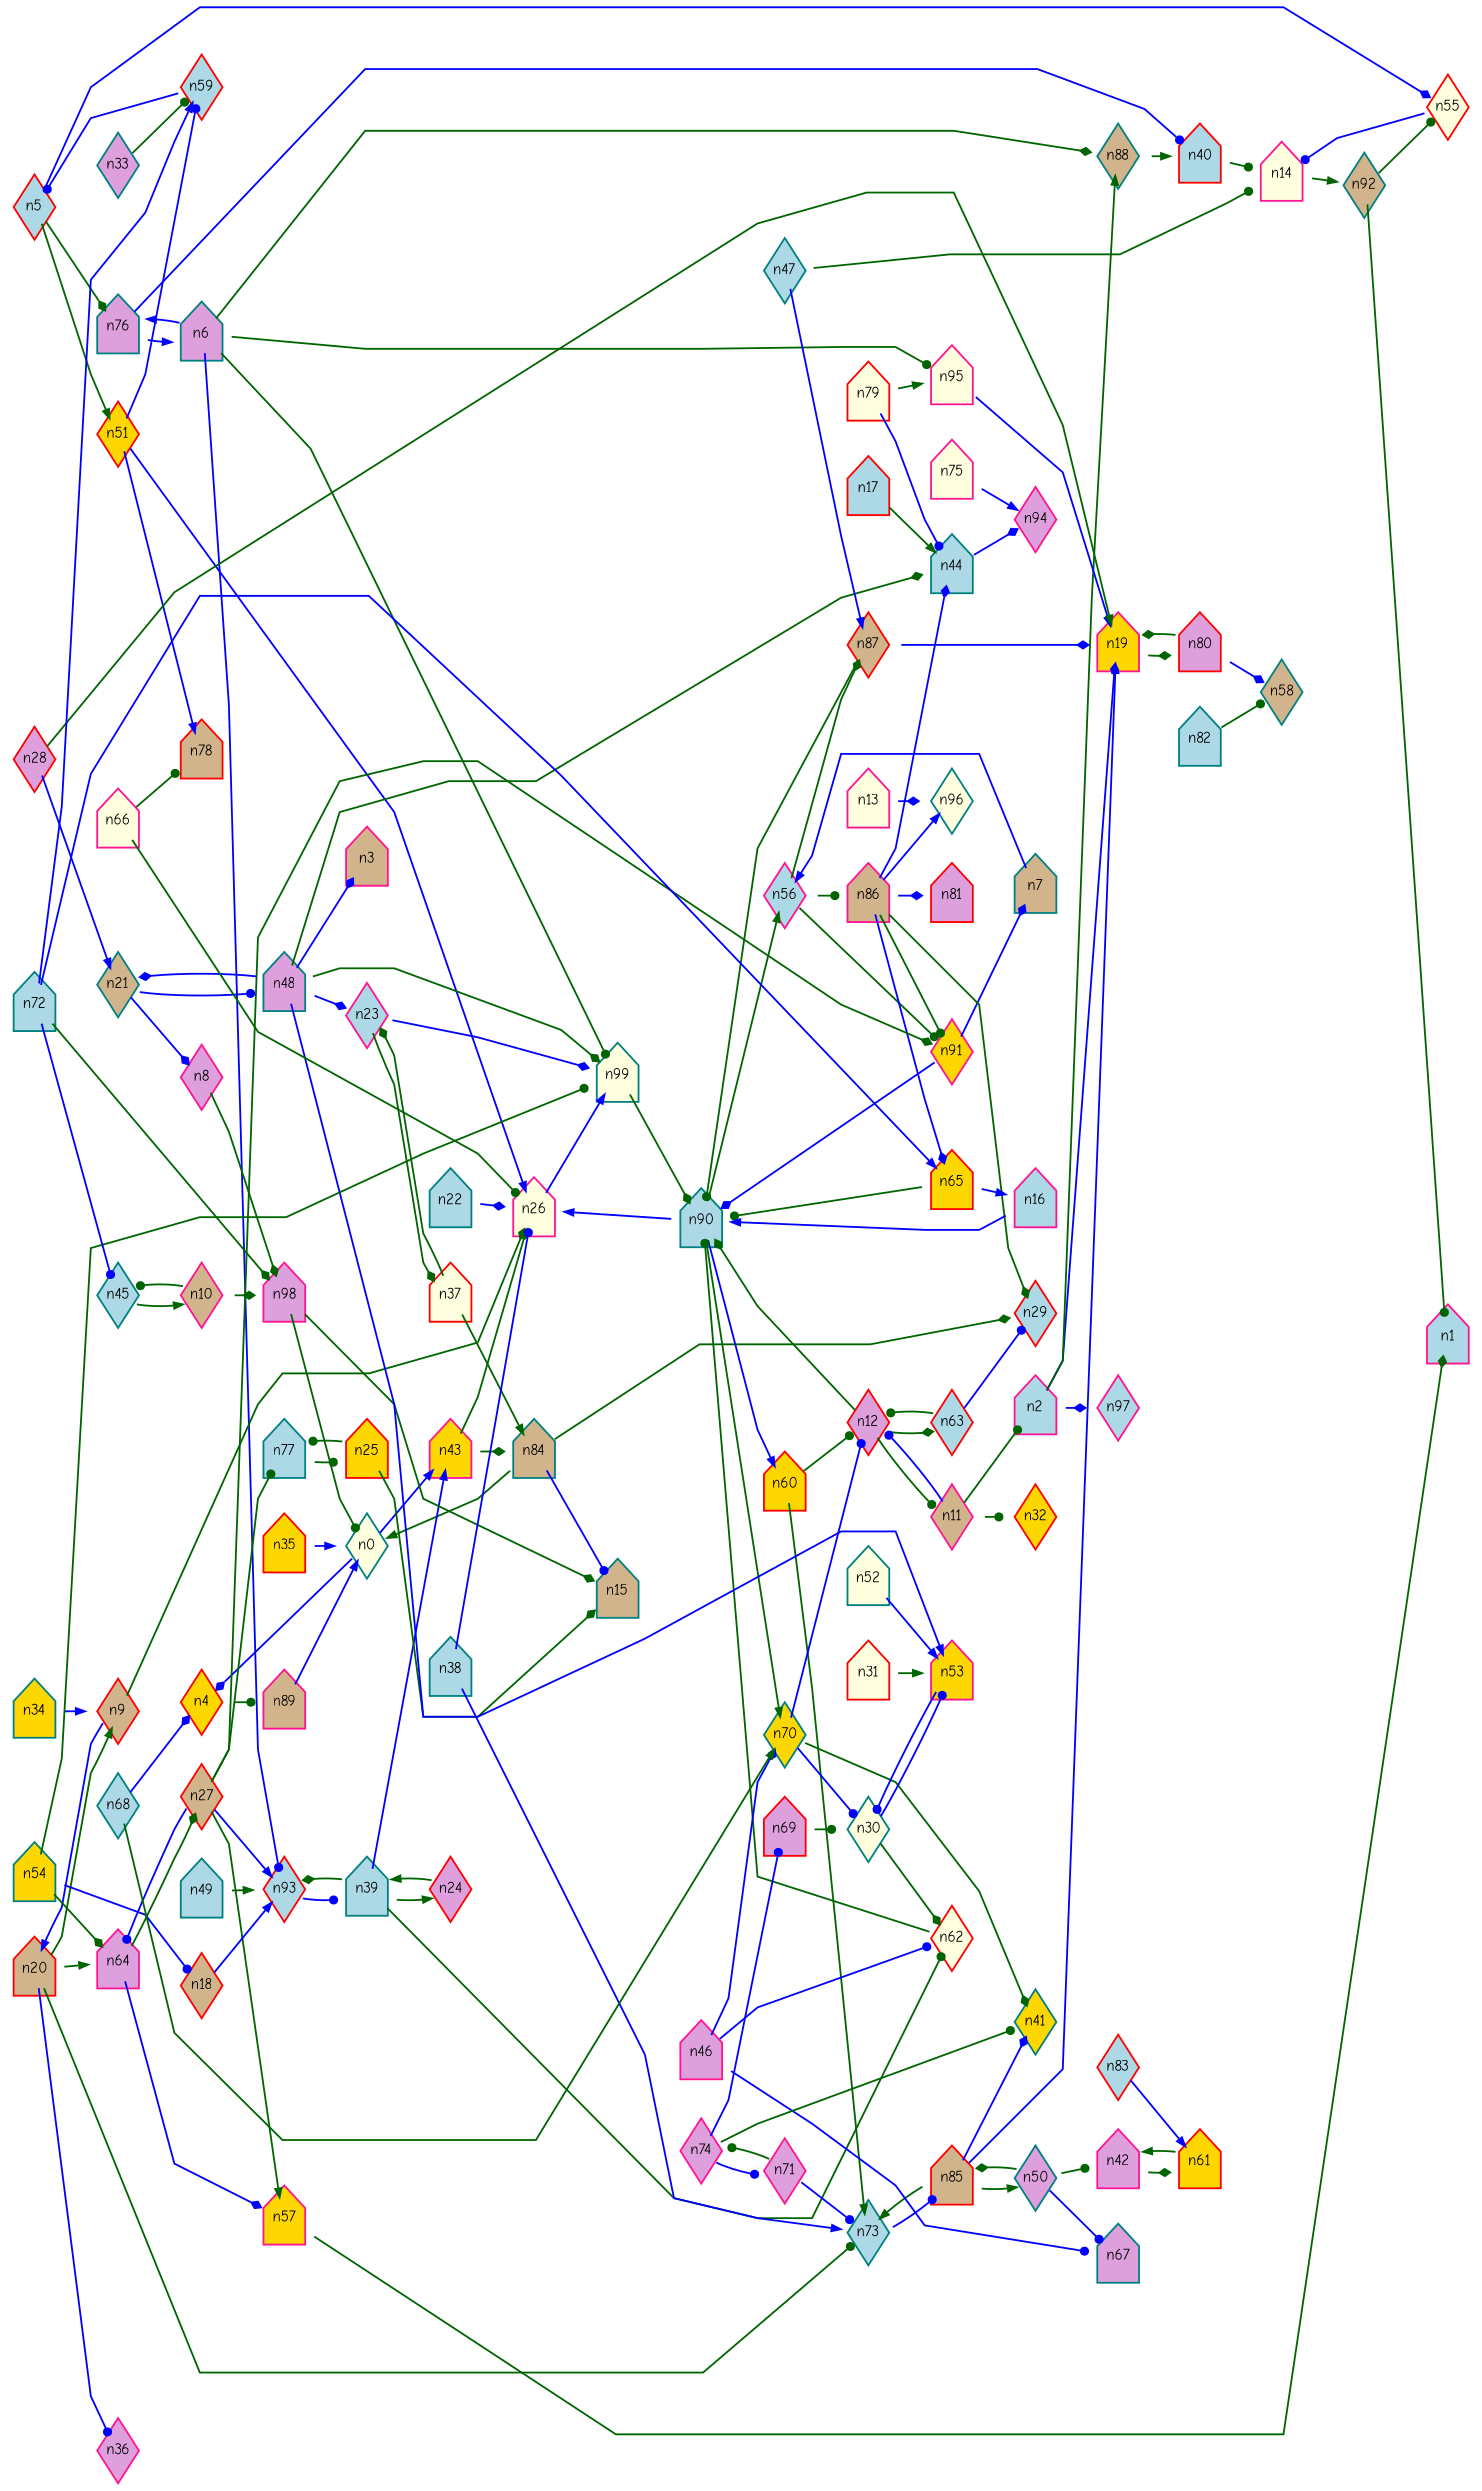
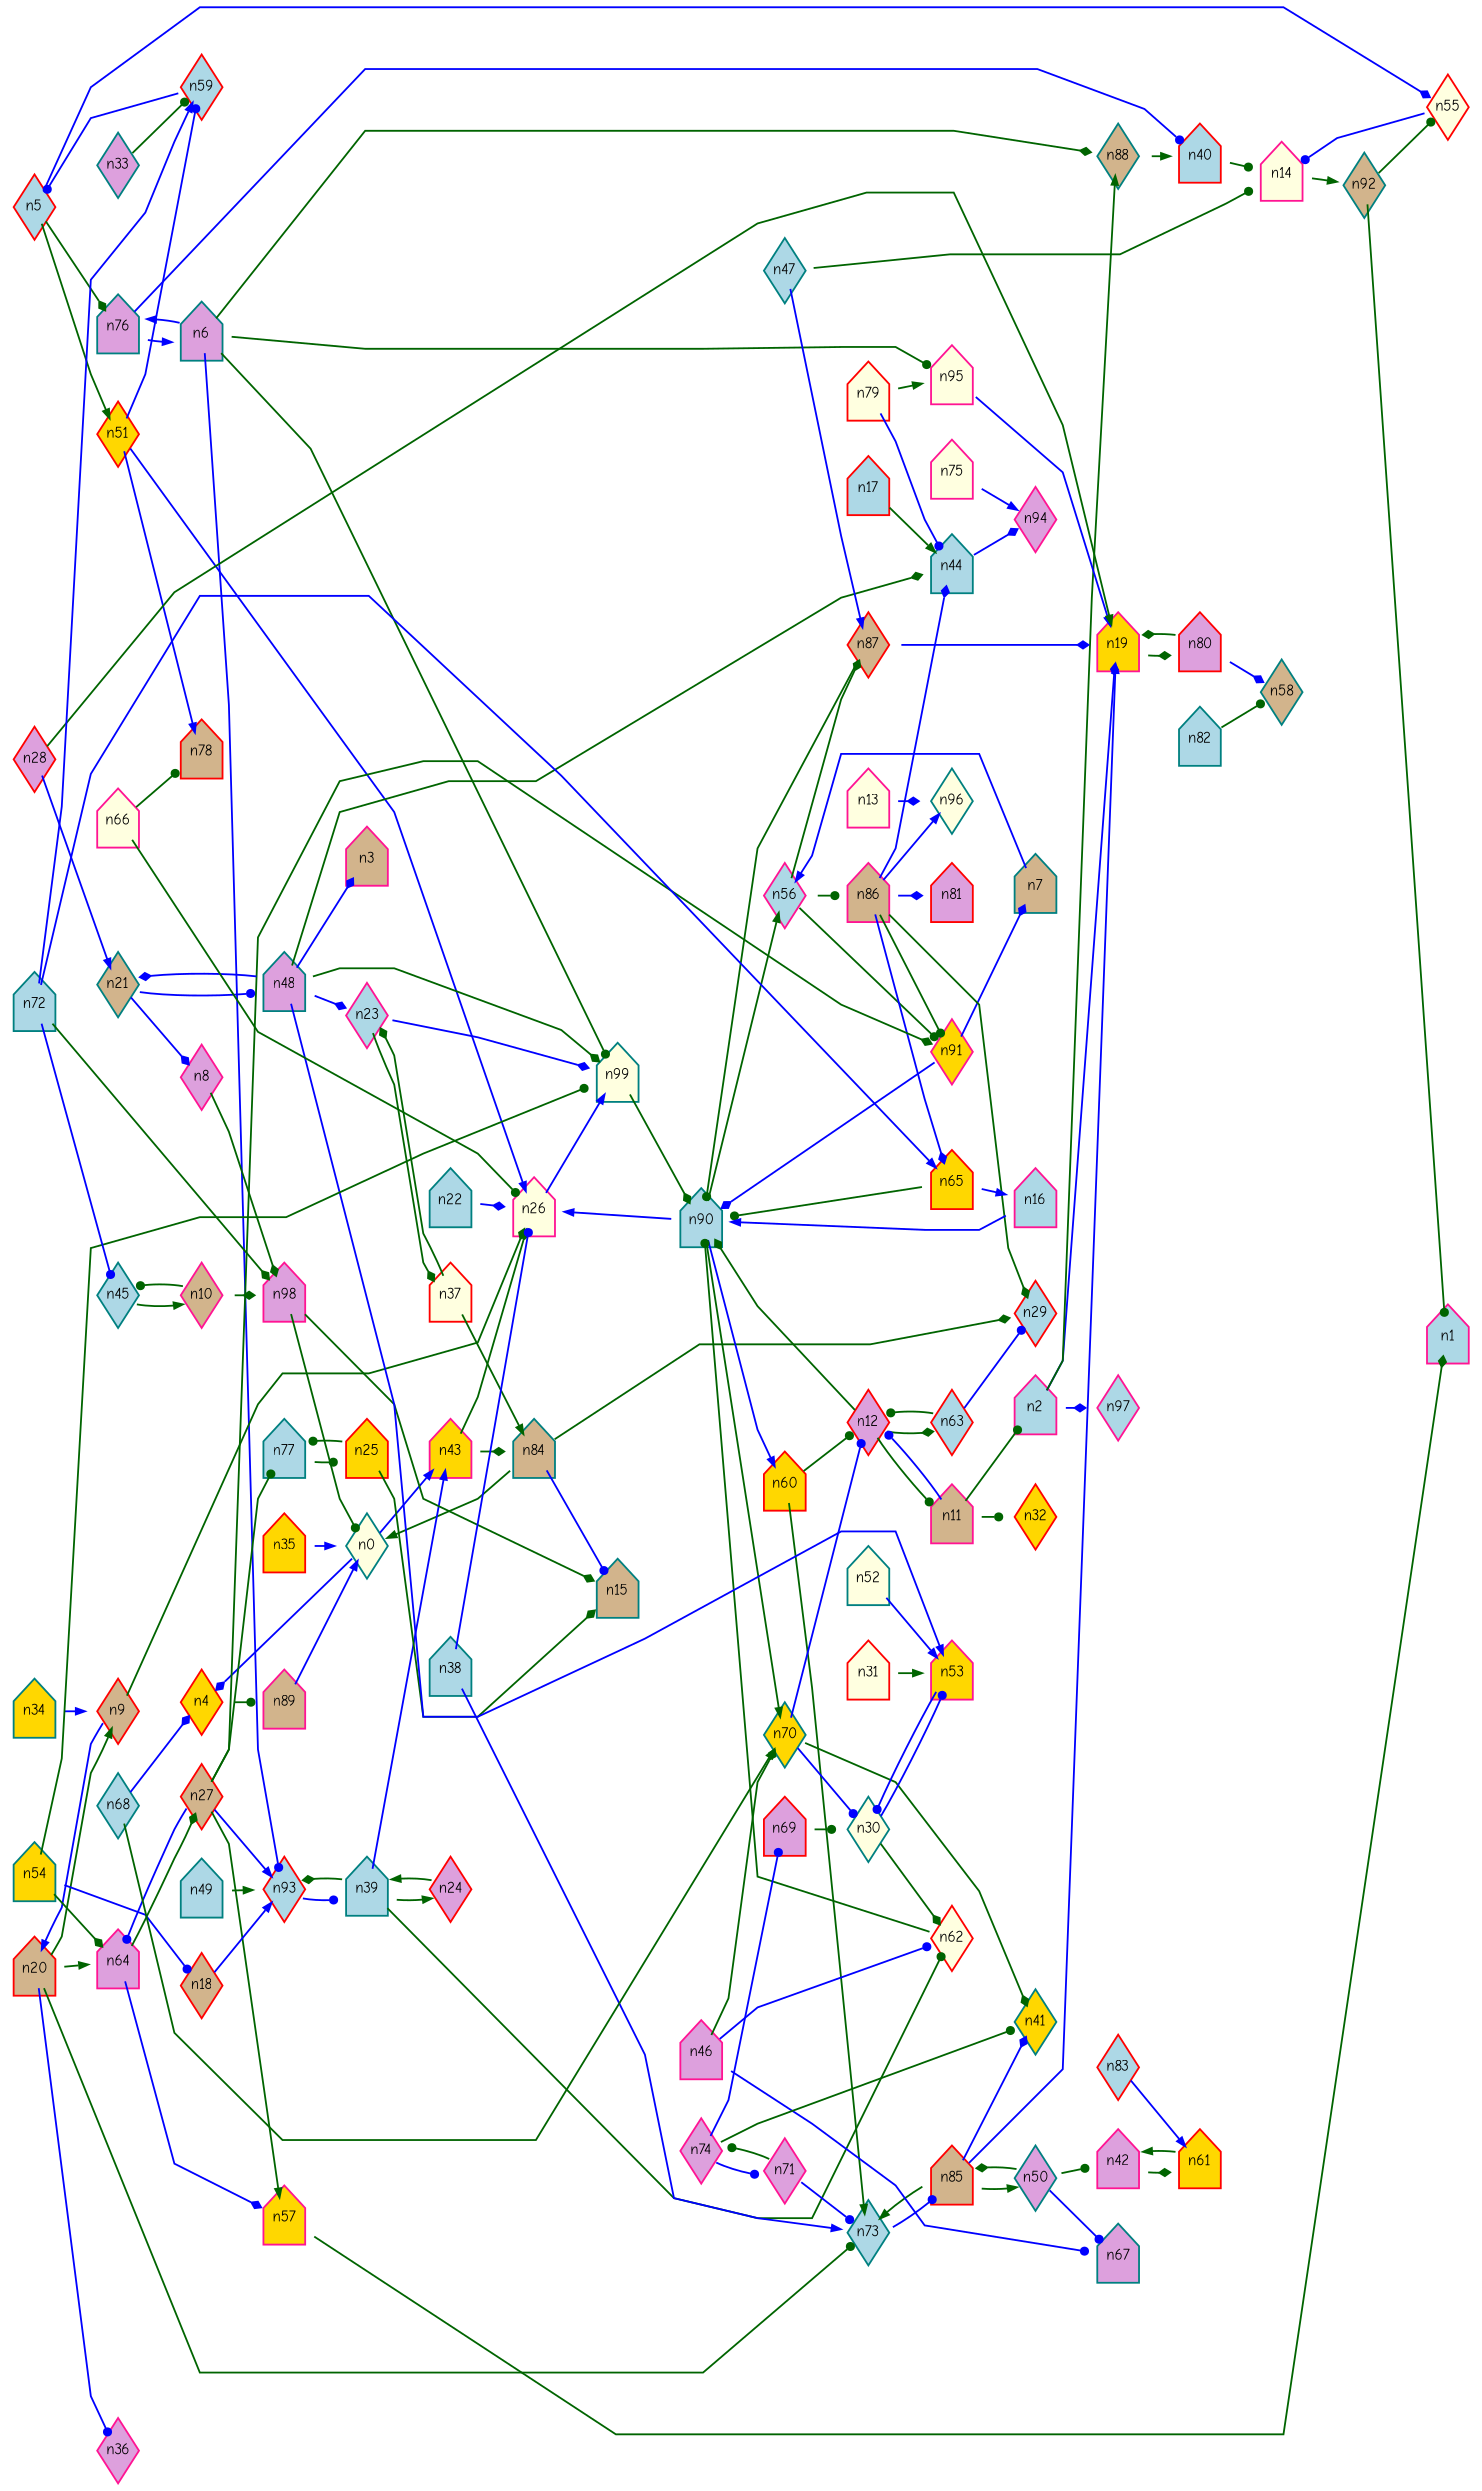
node "n11": shape diamond -> house
edge "n46" -> "n70": color blue -> darkgreen
